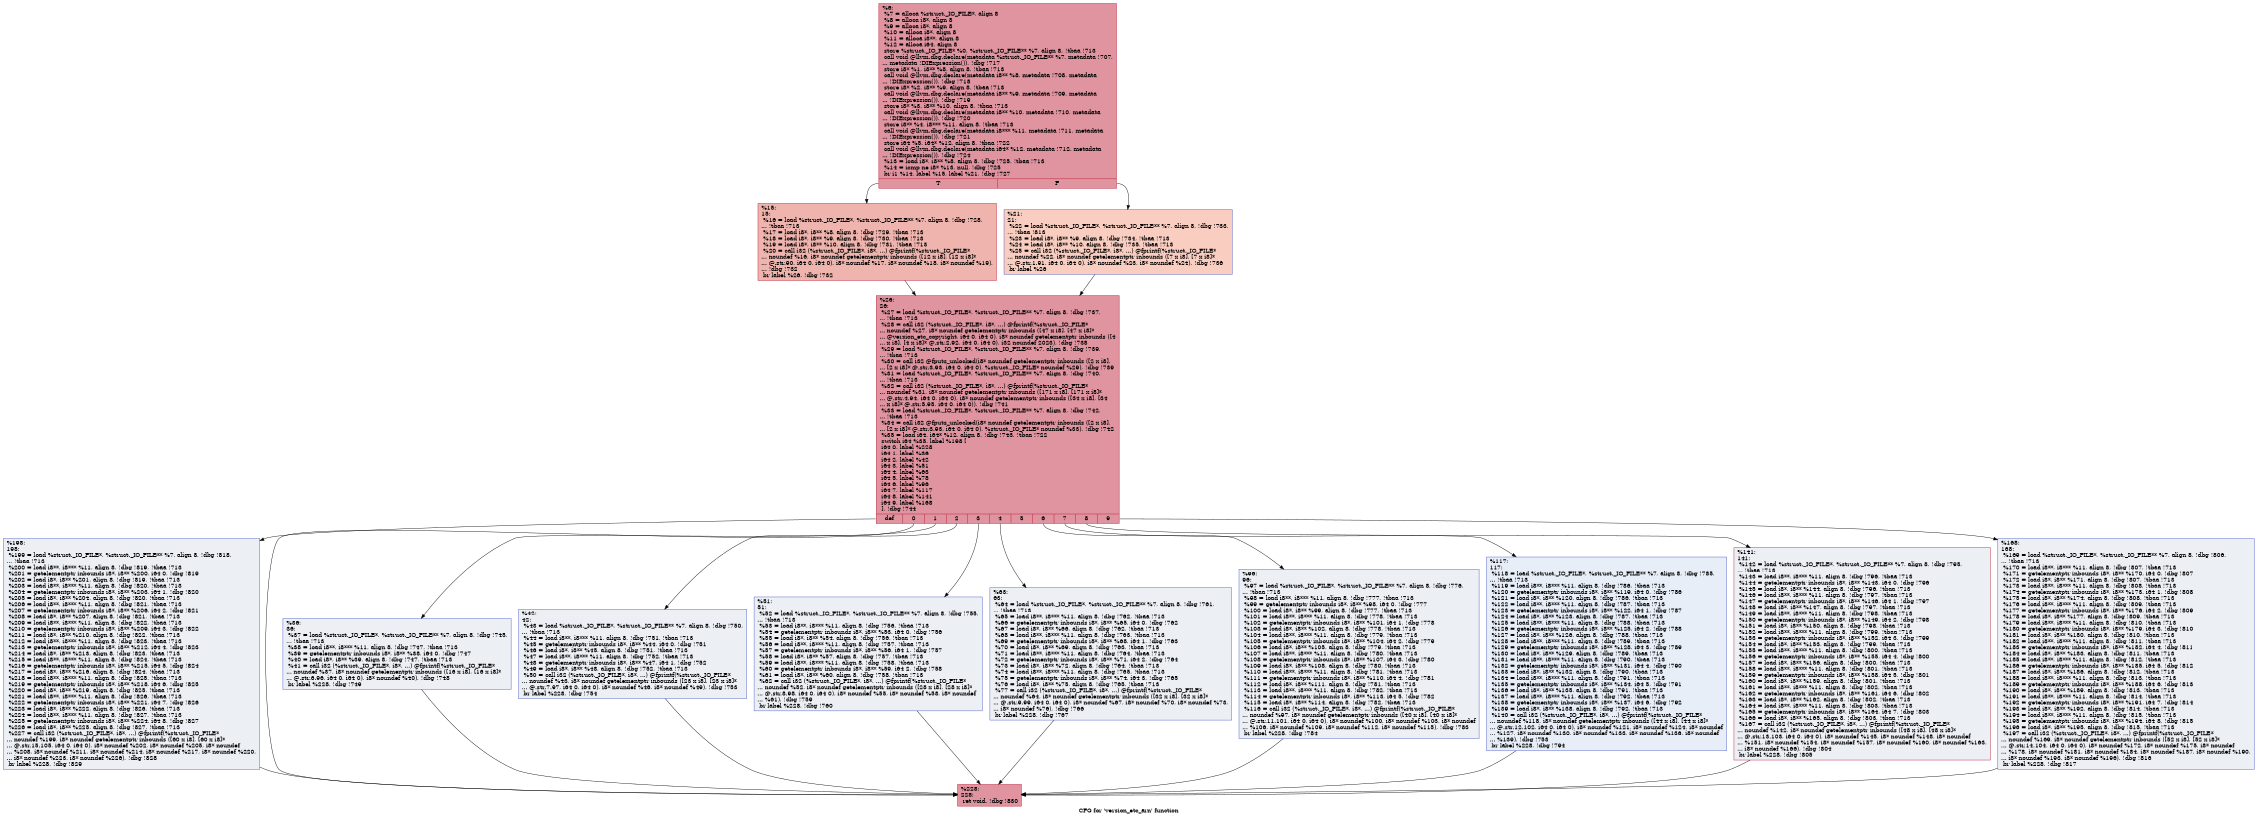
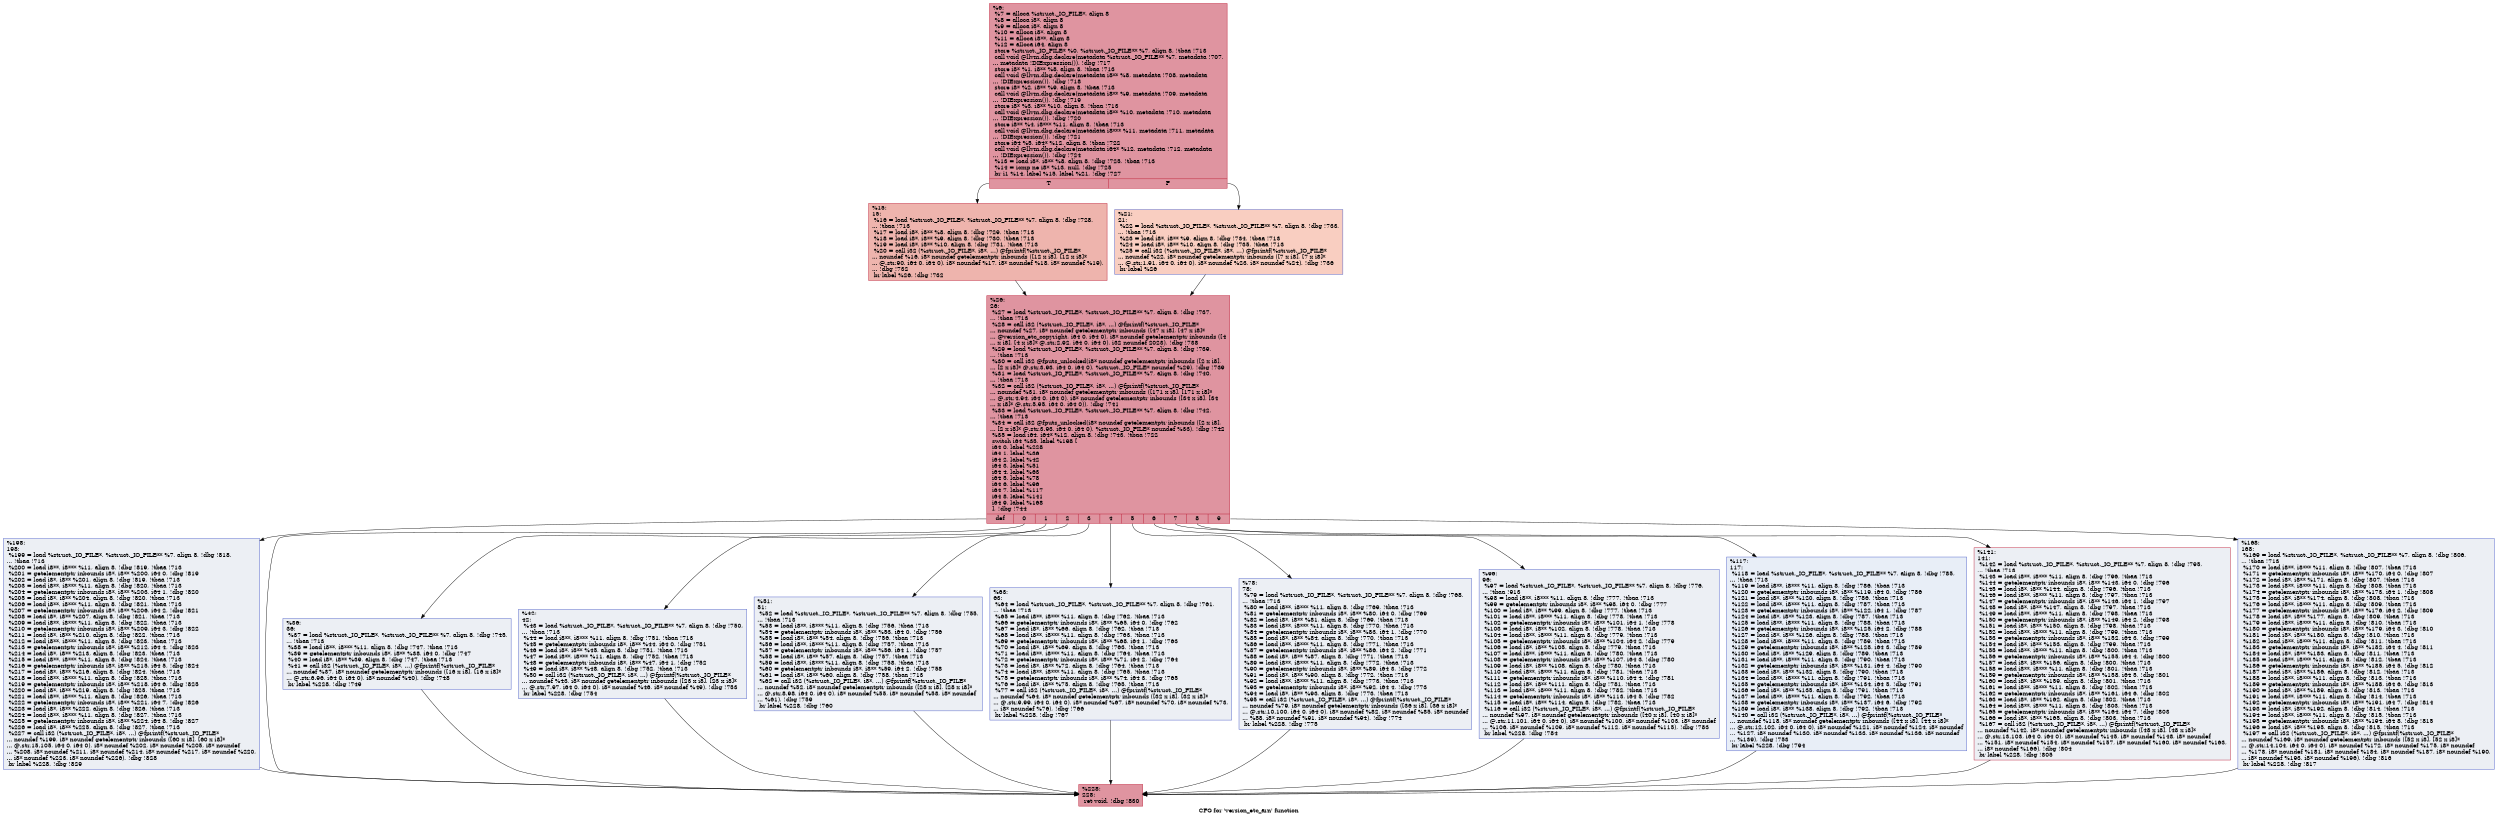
node "%21:": text "... !tbaa !813" -> "... !tbaa !713"
node "%96:": text "... !tbaa !713" -> "... !tbaa !913"
node "%78:": added
